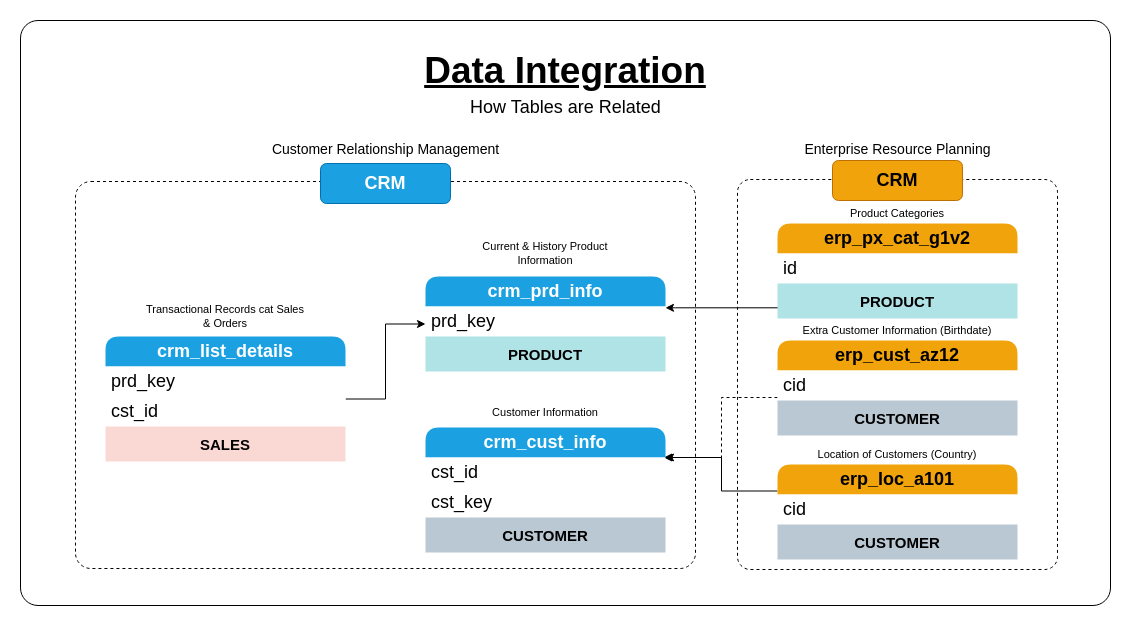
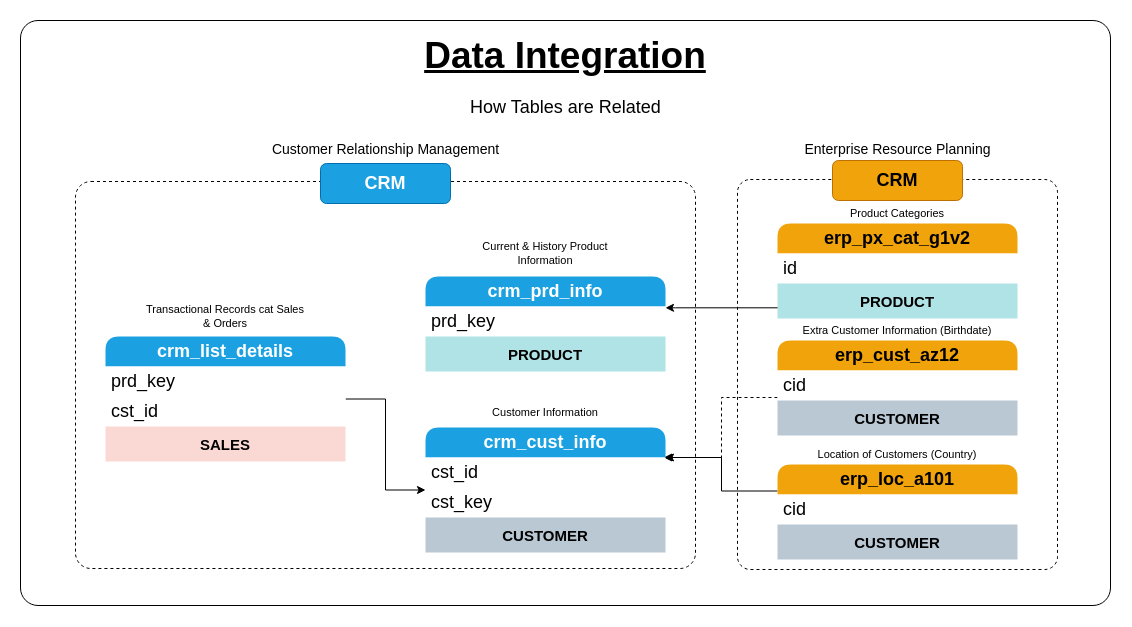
node "Data Integration": moved (566, 72) -> (566, 57)
edge "crm_list_details" -> "crm_prd_info": removed
edge "crm_list_details" -> "crm_cust_info": added
